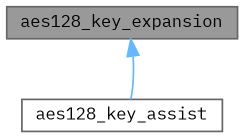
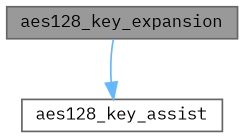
edge "aes128_key_assist" -> "aes128_key_expansion": reversed
